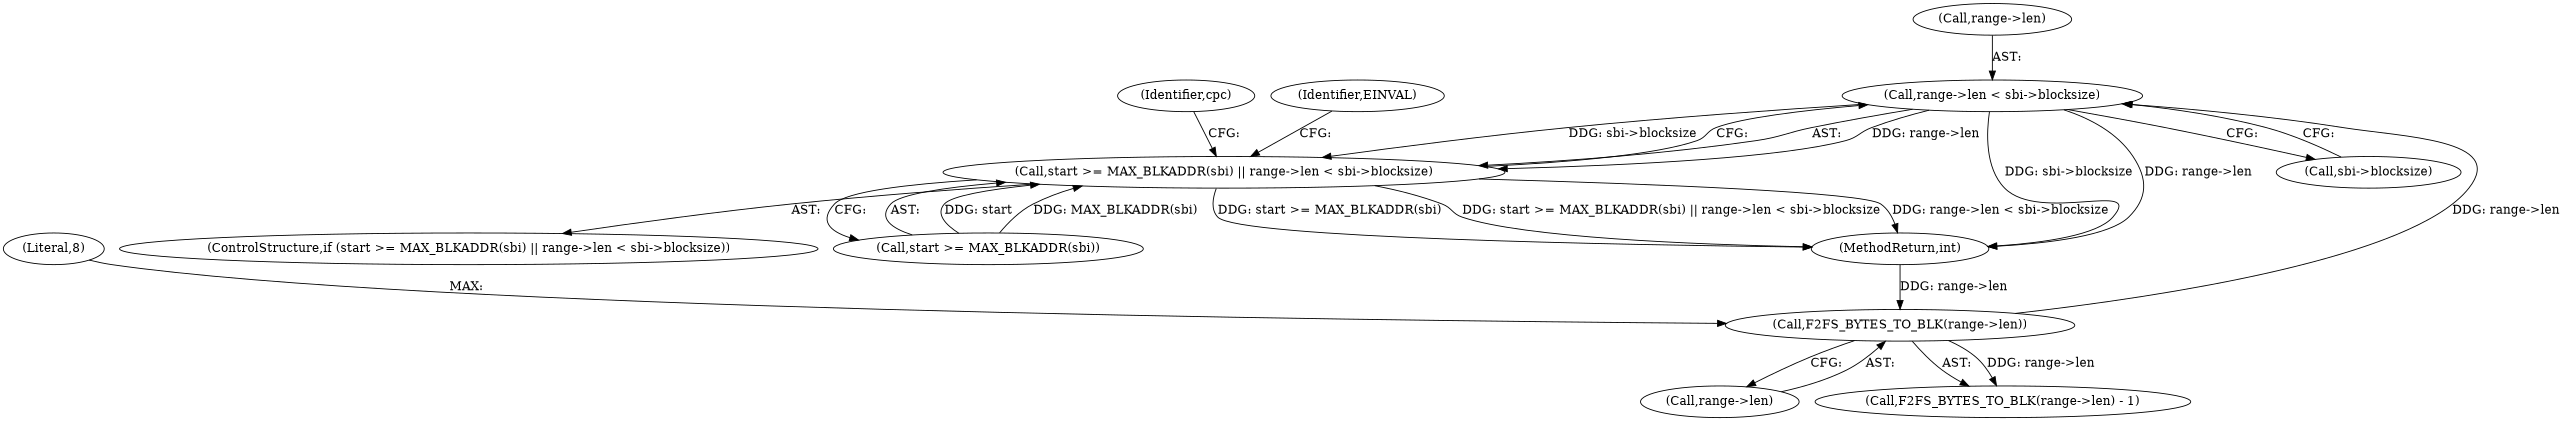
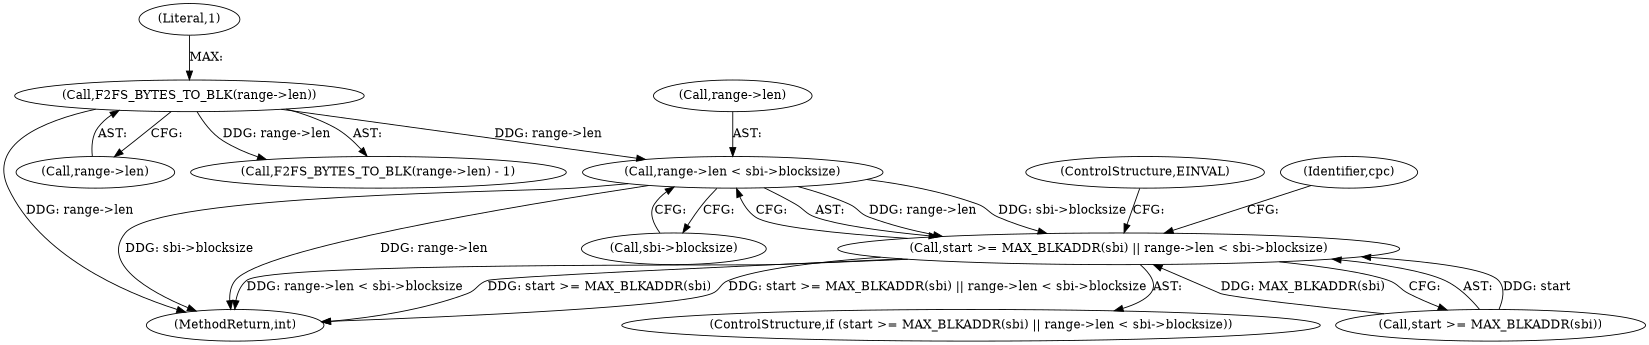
node "(Identifier,EINVAL)": label "(Identifier,EINVAL)" -> "(ControlStructure,EINVAL)"
node "(Literal,8)": label "(Literal,8)" -> "(Literal,1)"
edge "(MethodReturn,int)" -> "(Call,F2FS_BYTES_TO_BLK(range->len))": reversed
